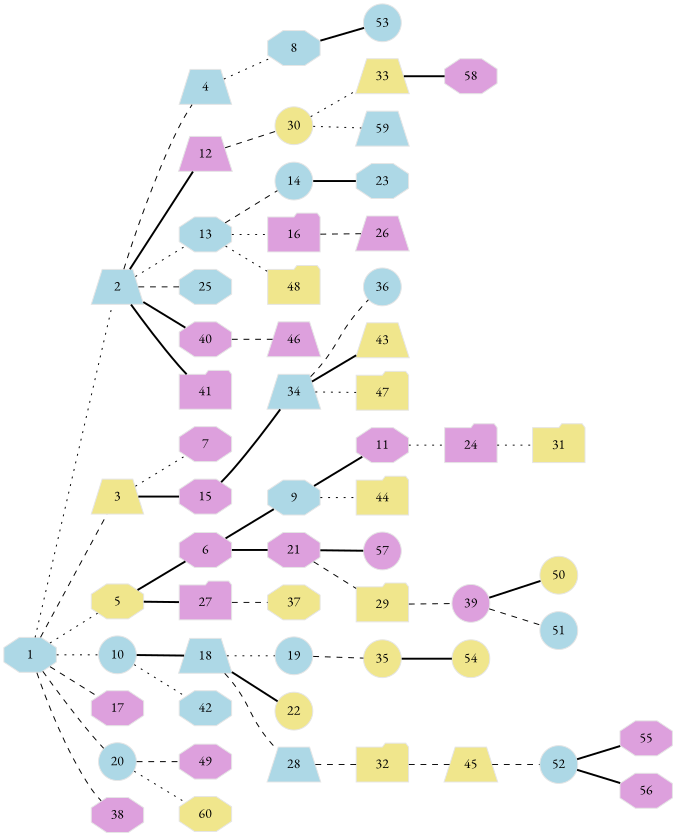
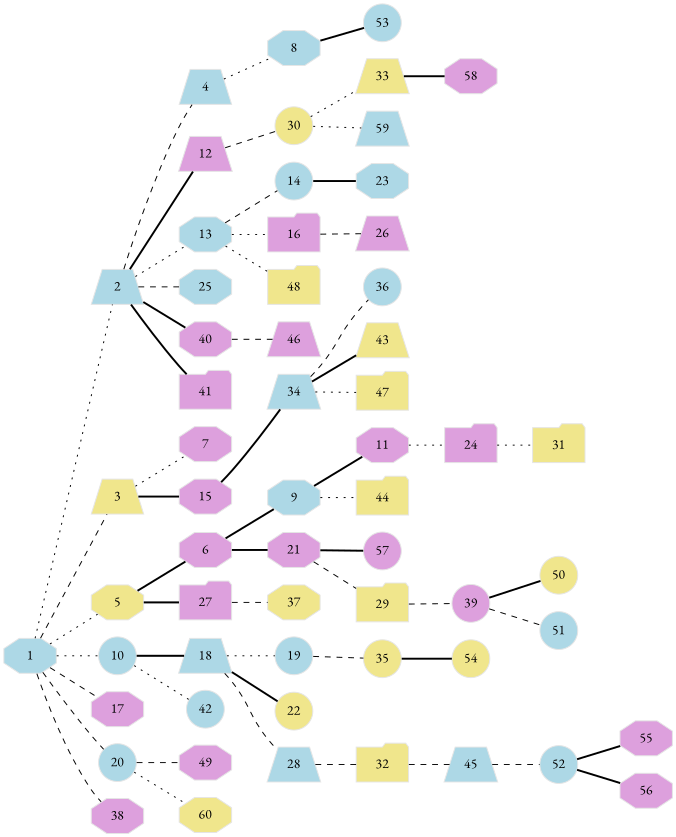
node "42": shape octagon -> circle
node "45": fillcolor khaki -> lightblue
